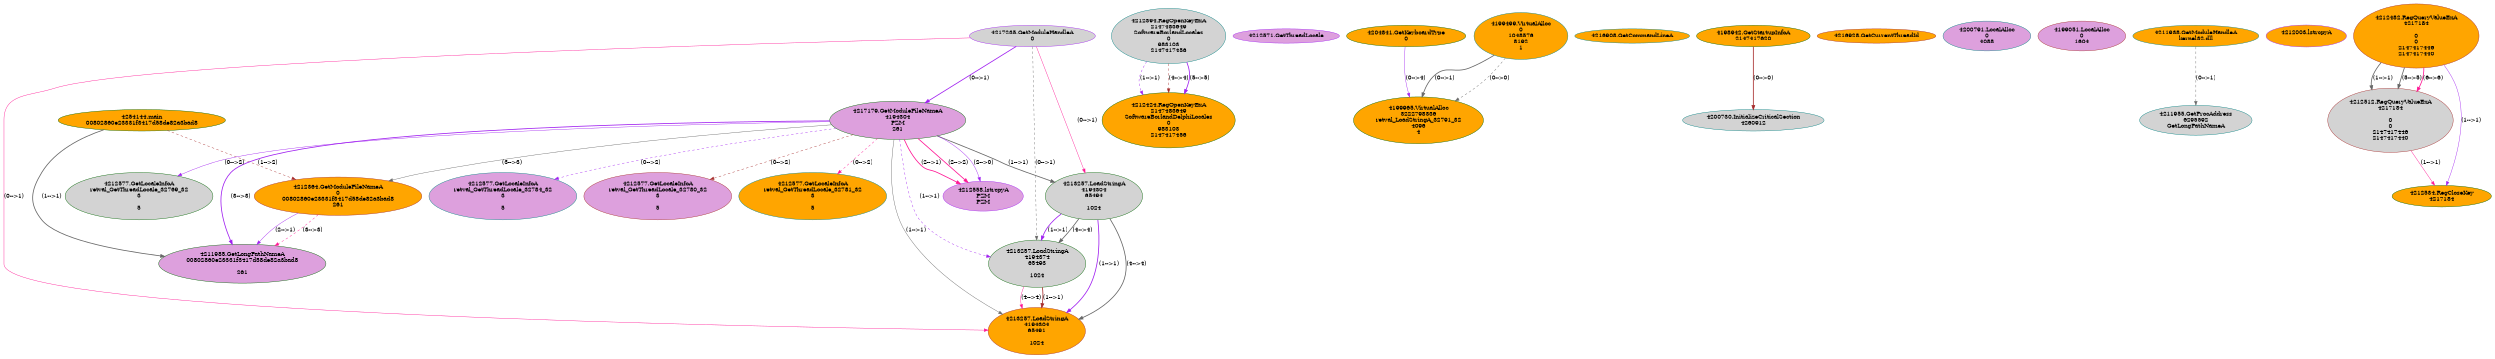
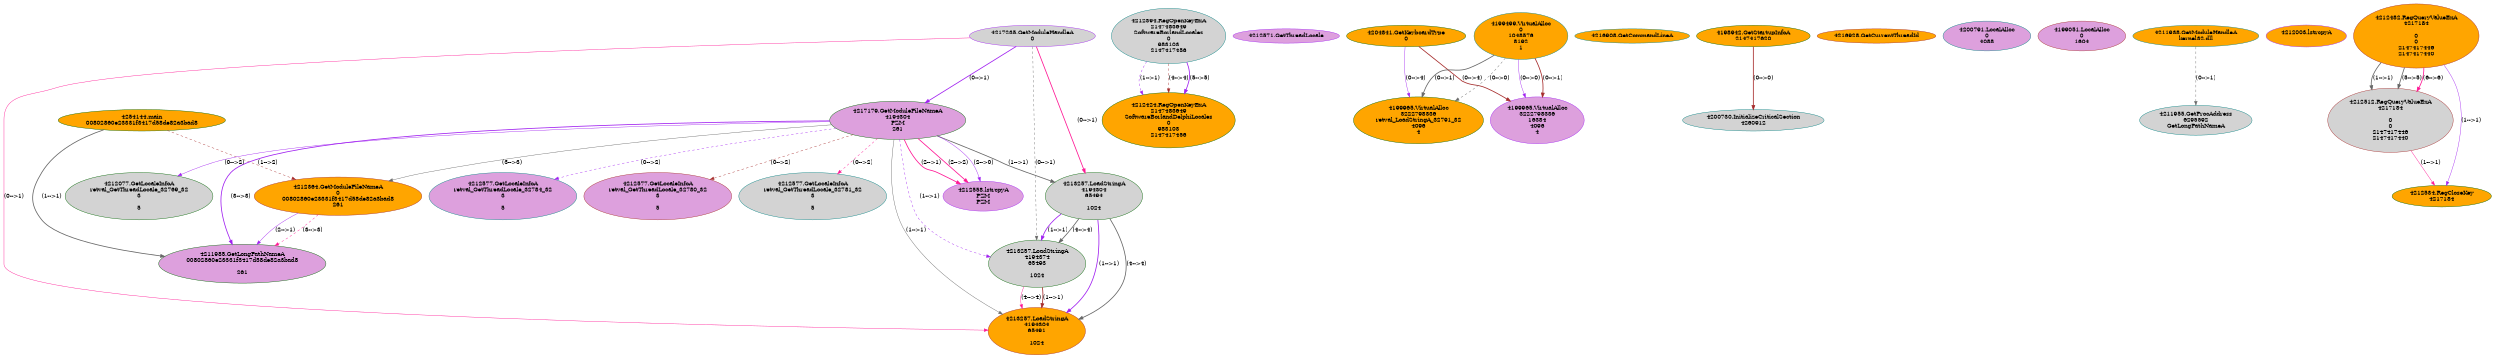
edge "4217235.GetModuleHandleA 0" -> "4213257.LoadStringA 4194304 65494 1024": style solid -> bold
node "4199965.VirtualAlloc 3222798336 16384 4096 4": added
node "4212577.GetLocaleInfoA retval_GetThreadLocale_32769_32 3 5": label "4212577.GetLocaleInfoA retval_GetThreadLocale_32769_32 3 5" -> "4212077.GetLocaleInfoA retval_GetThreadLocale_32769_32 3 5"
node "4212577.GetLocaleInfoA retval_GetThreadLocale_32781_32 3 5": fillcolor orange -> lightgrey
